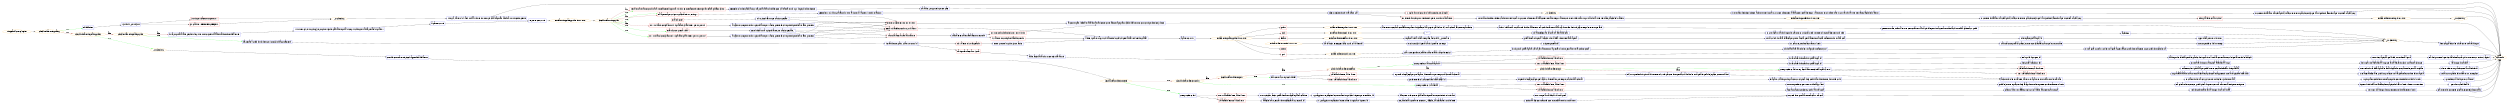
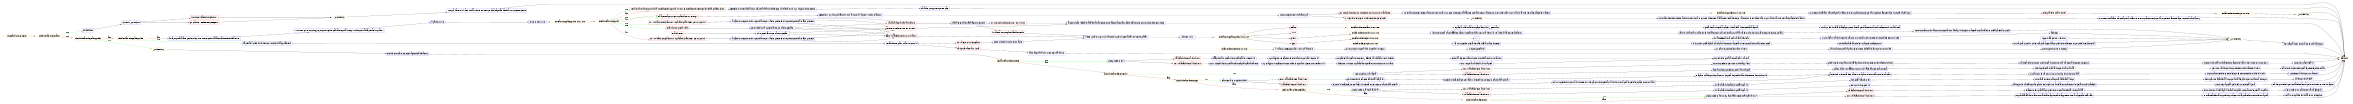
node "te deve piacè quella lingua, lol": removed
node "Aoi.": removed
edge "Check boolean DrifterIntoLettie" -> "Check boolean DrifterIntoArthur": label "true" -> "false"
